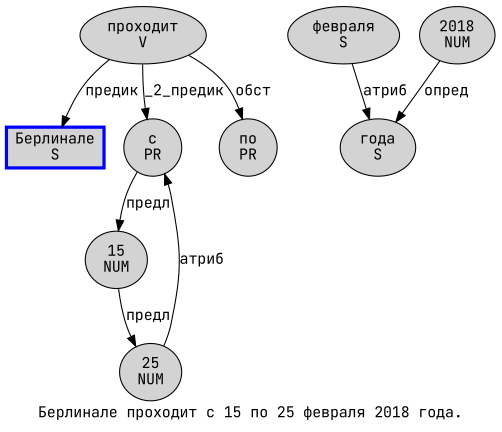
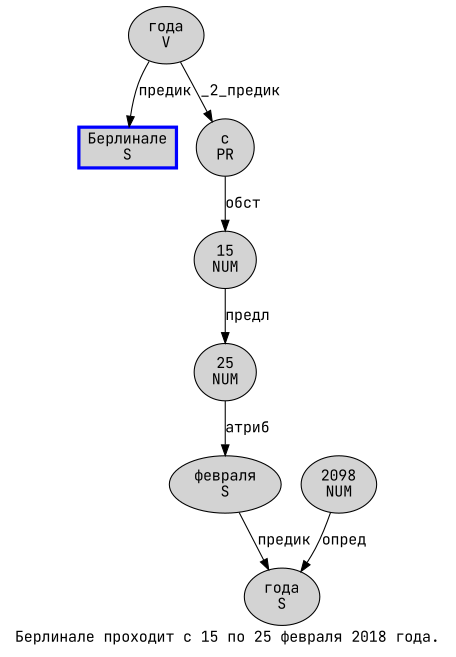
node "проходит V": label "проходит V" -> "года V"
node "2018 NUM": label "2018 NUM" -> "2098 NUM"
edge "февраля S" -> "года S": label "атриб" -> "предик"
node "по PR": removed
edge "с PR" -> "15 NUM": label "предл" -> "обст"
edge "25 NUM" -> "с PR": now "25 NUM" -> "февраля S"
